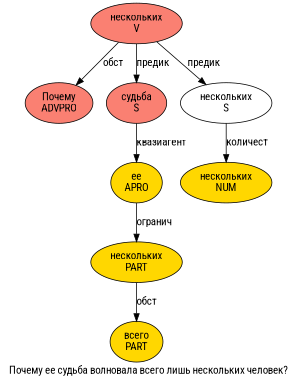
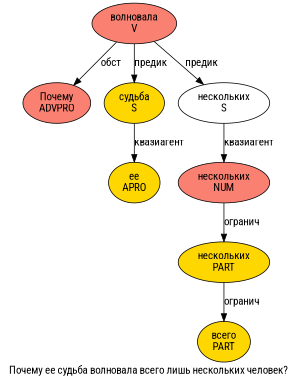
node "нескольких V": label "нескольких V" -> "волновала V"
node "судьба S": fillcolor salmon -> gold
edge "нескольких S" -> "нескольких NUM": label "количест" -> "квазиагент"
node "нескольких NUM": fillcolor gold -> salmon
edge "ее APRO" -> "нескольких PART": now "нескольких NUM" -> "нескольких PART"
edge "нескольких PART" -> "всего PART": label "обст" -> "огранич"
